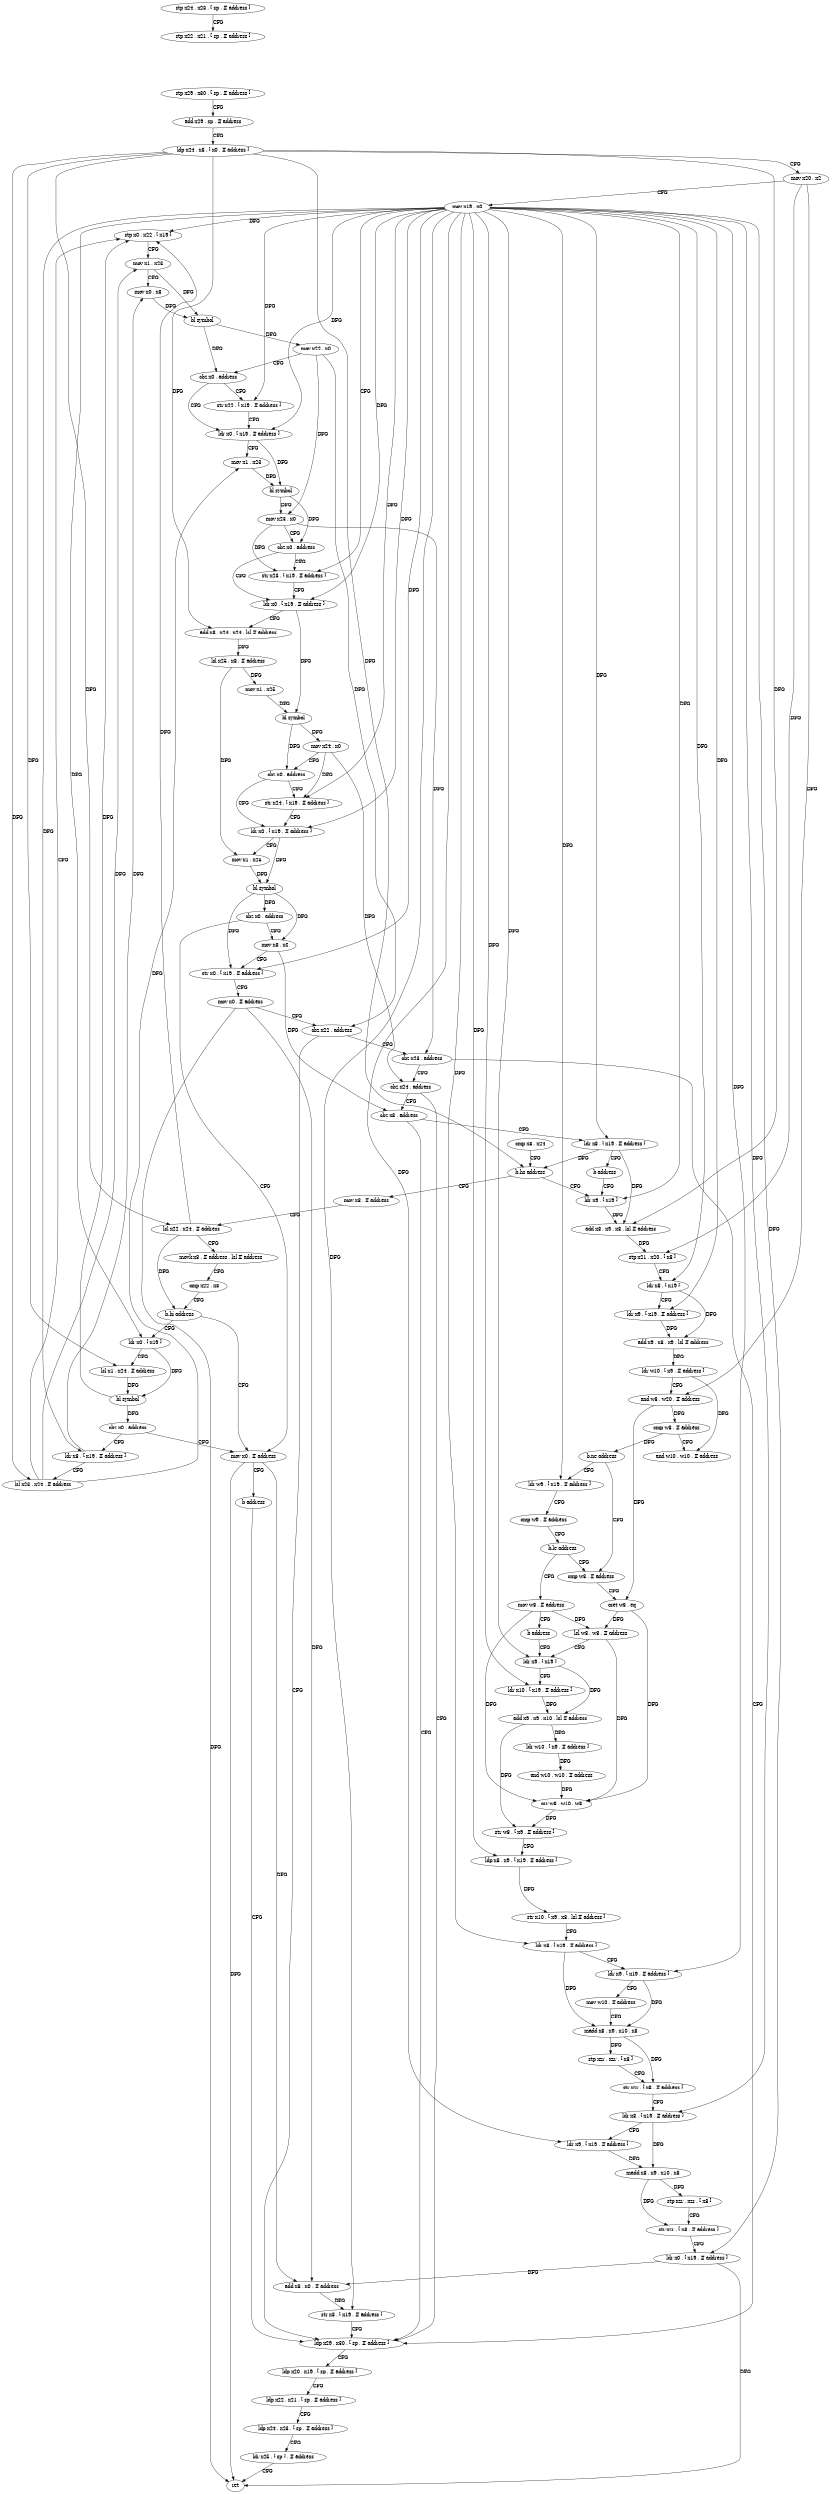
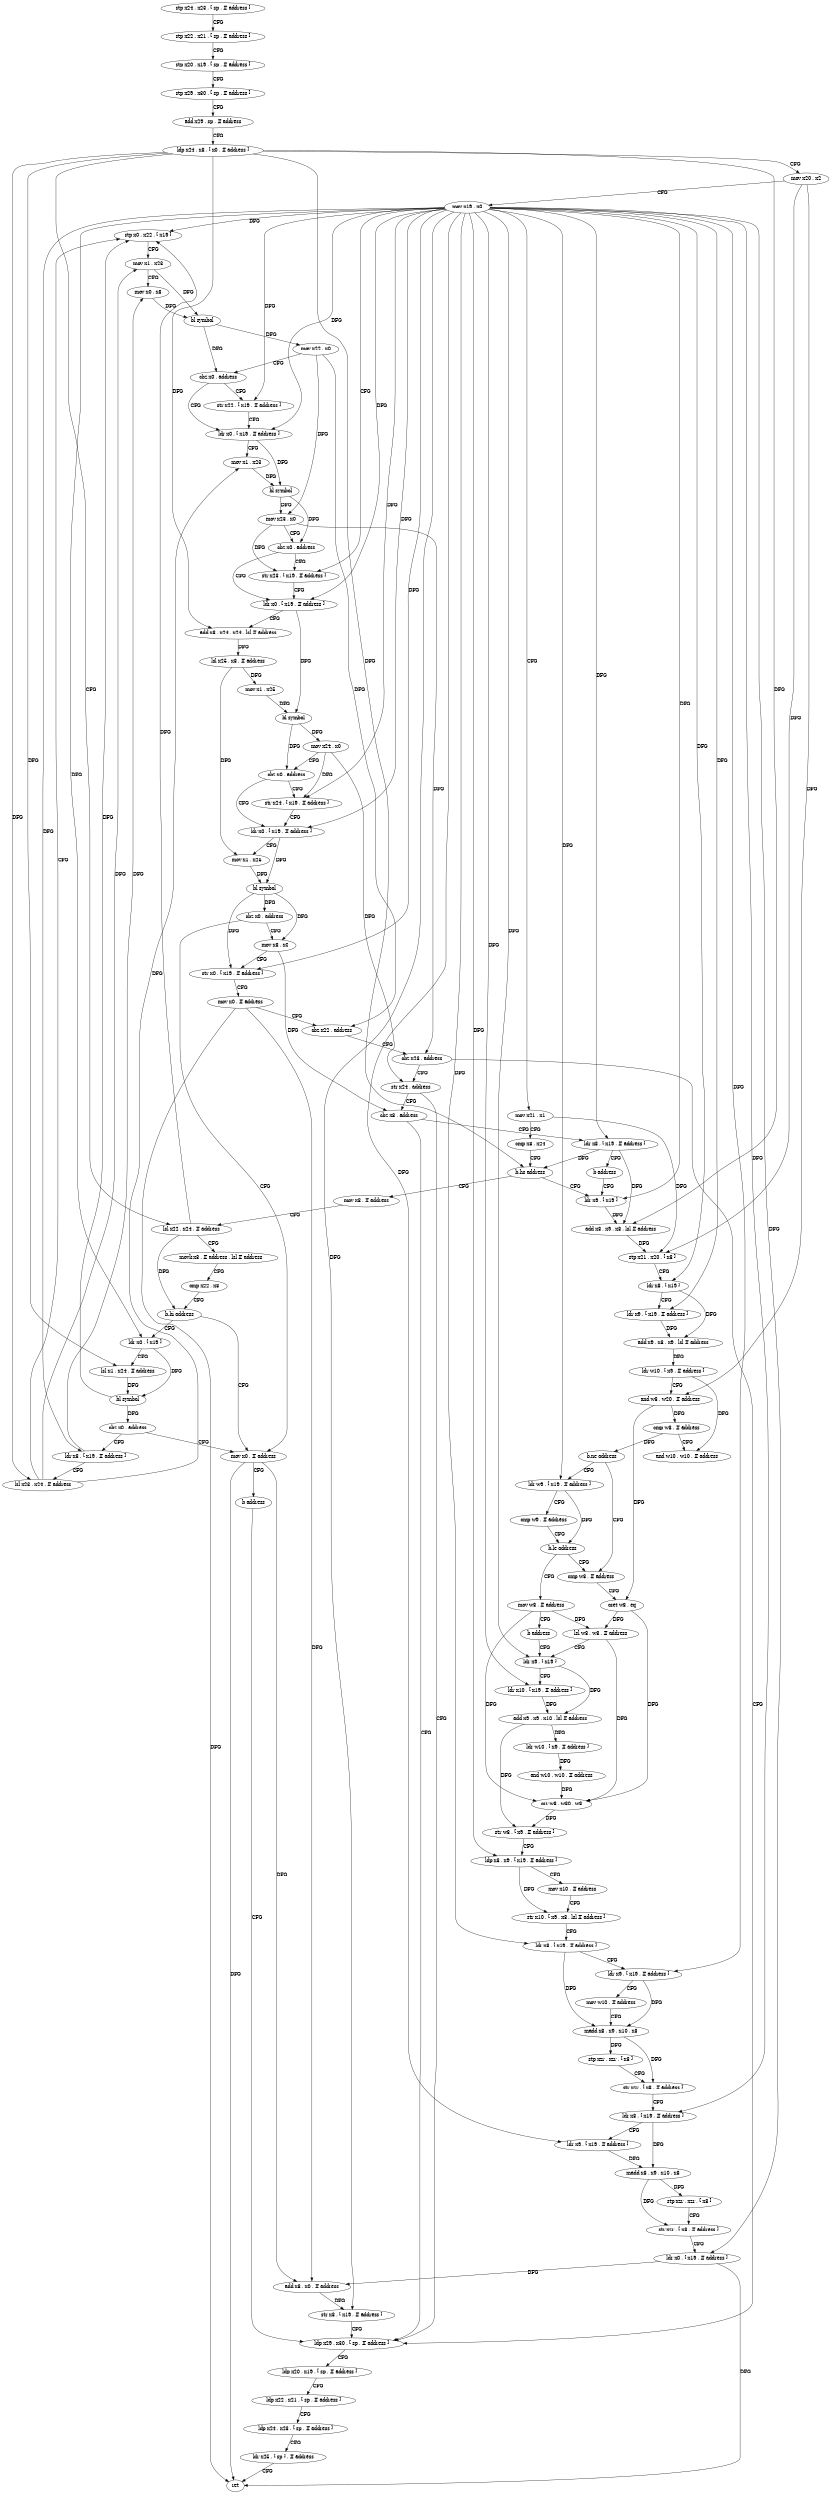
node "stp x20 , x19 , [ sp , # address ]": added
edge "ldp x24 , x8 , [ x0 , # address ]" -> "lsl x22 , x24 , # address": label "DFG" -> "CFG"
node "cbz x24 , address": label "cbz x24 , address" -> "str x24 , address"
node "mov x21 , x1": added
edge "ldr w9 , [ x19 , # address ]" -> "b.le address": added, label "DFG"
edge "cbz x22 , address" -> "ldp x29 , x30 , [ sp , # address ]": removed, label "CFG"
node "orr w8 , w10 , w8": label "orr w8 , w10 , w8" -> "orr w8 , w80 , w8"
node "mov x10 , # address": added
